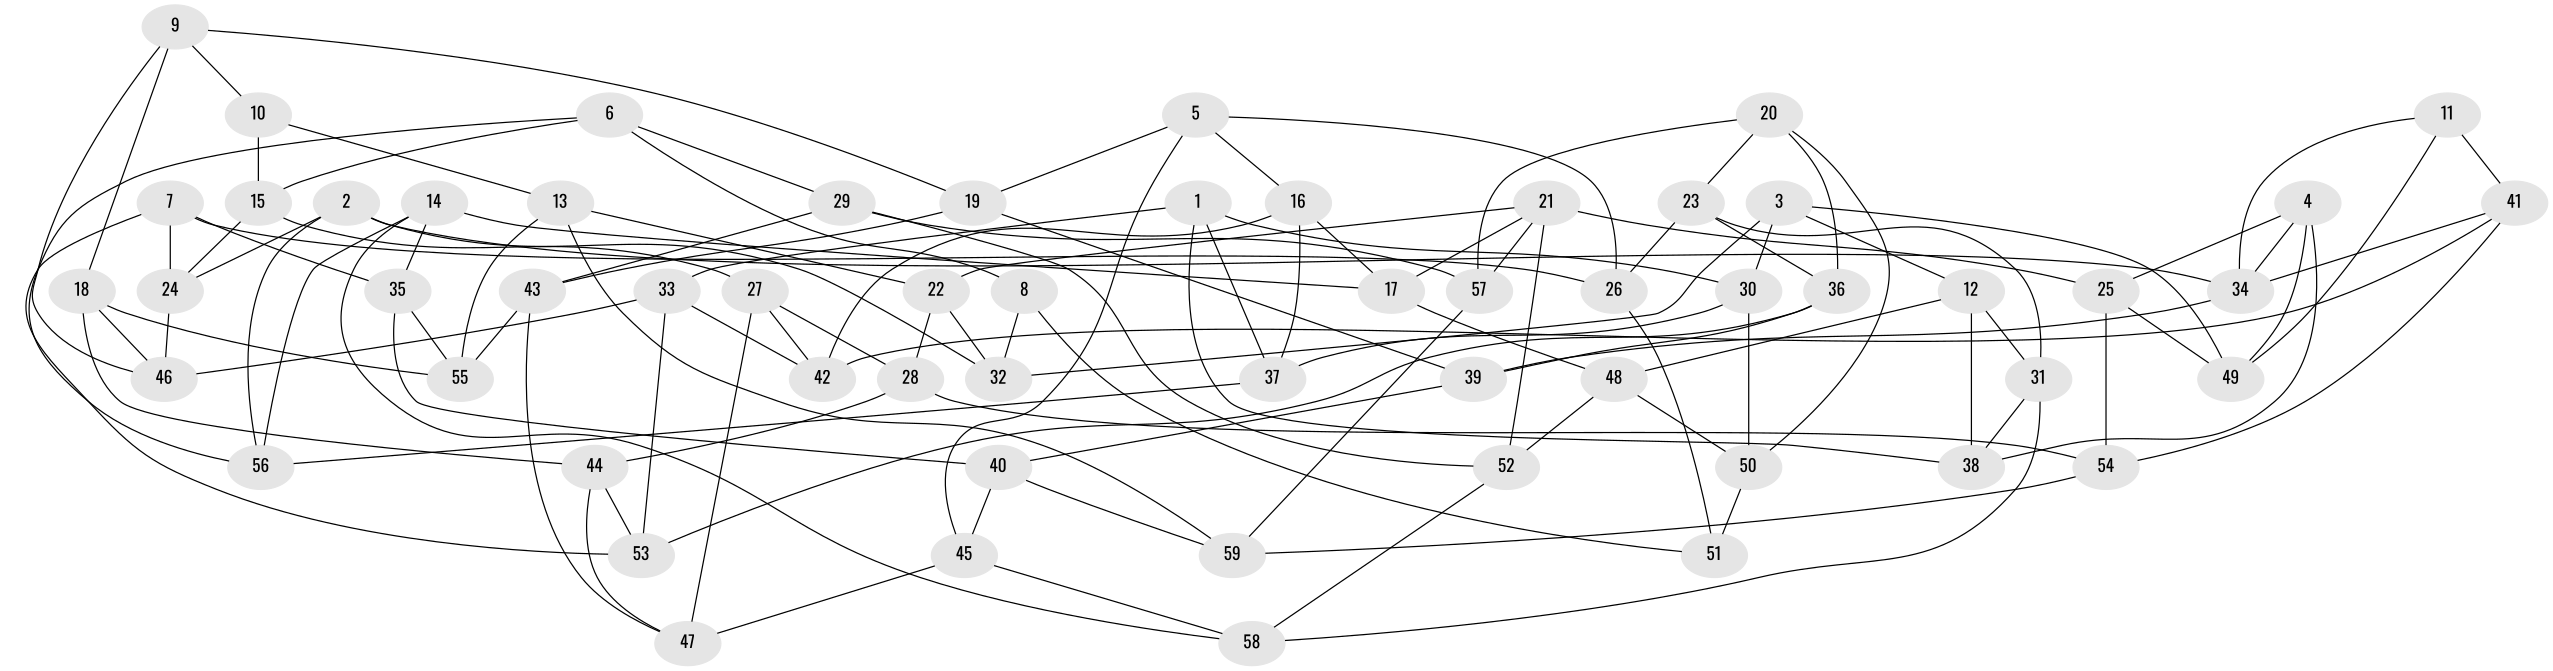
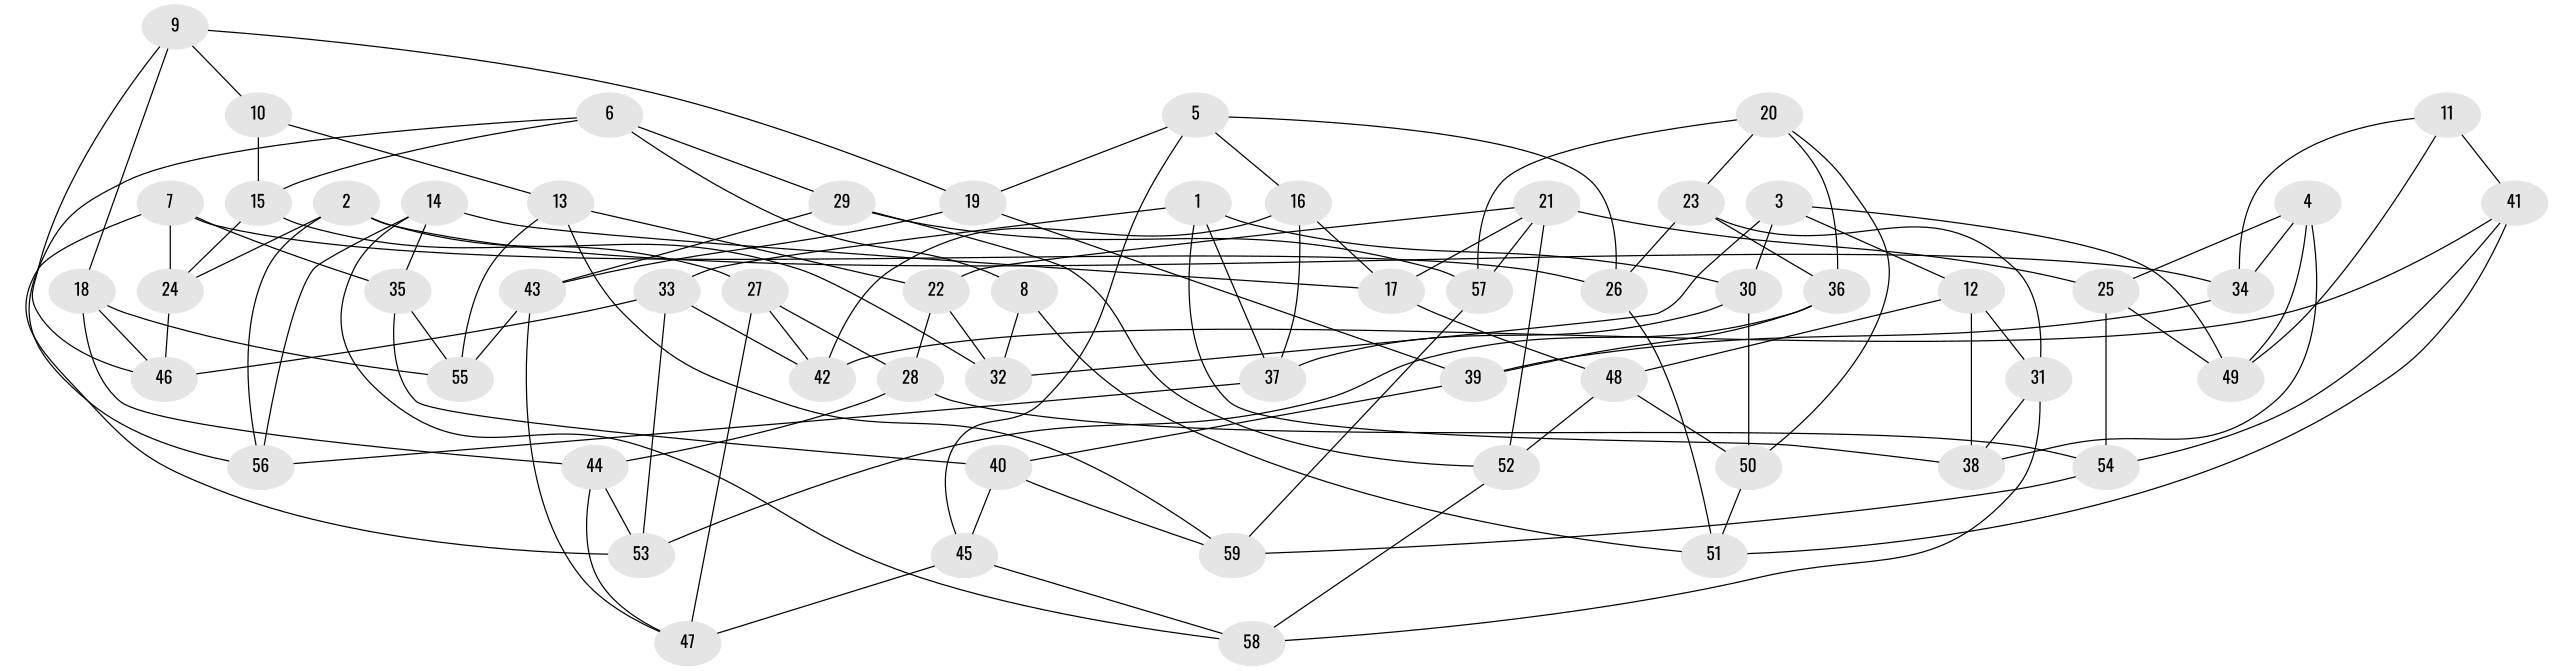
edge "41" -- "34": now "41" -- "51"
